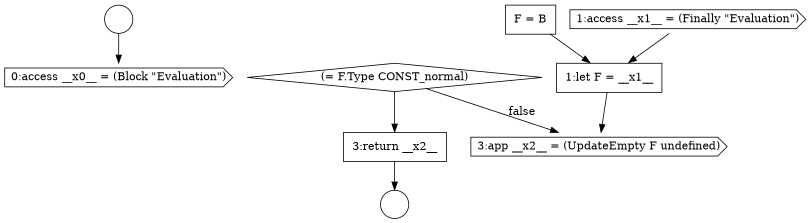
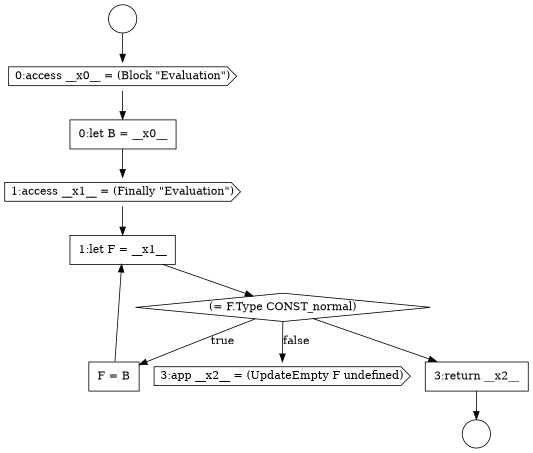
edge "1:let F = __x1__" -> "3:app __x2__ = (UpdateEmpty F undefined)": now "1:let F = __x1__" -> "(= F.Type CONST_normal)"
node "0:let B = __x0__": added
edge "(= F.Type CONST_normal)" -> "F = B": added, label "true"
